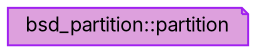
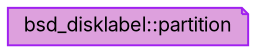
node "bsd_partition::partition": label "bsd_partition::partition" -> "bsd_disklabel::partition"
